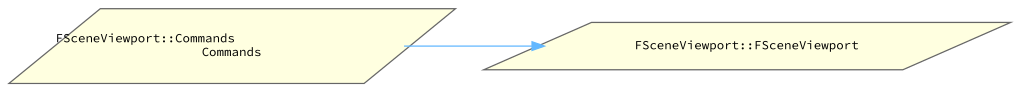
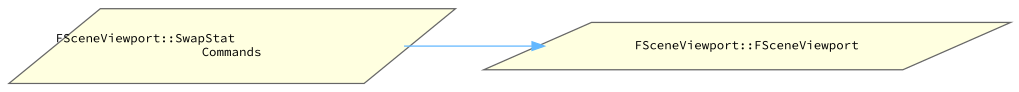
node "FSceneViewport::Commands Commands": label "FSceneViewport::Commands Commands" -> "FSceneViewport::SwapStat Commands"
